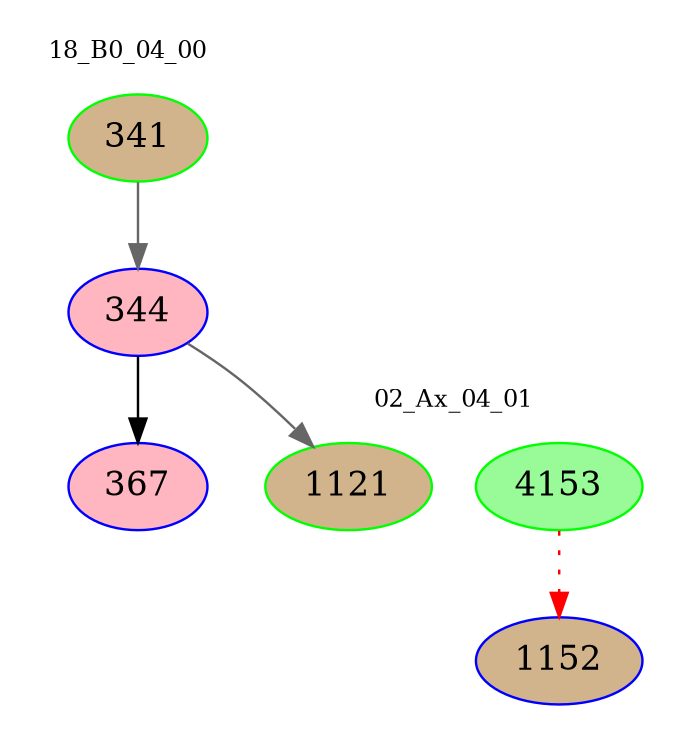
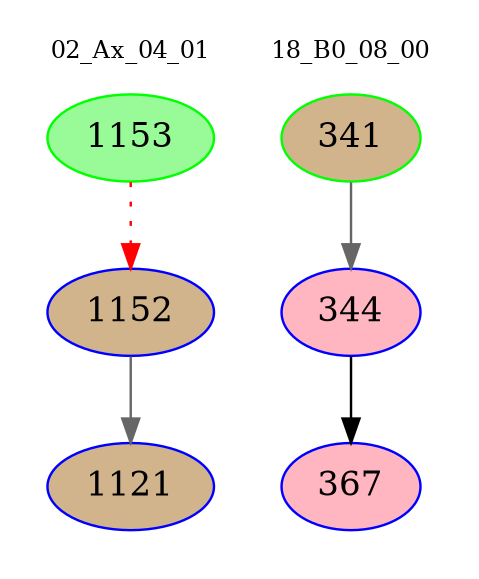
cluster "18_B0_04_00": label "18_B0_04_00" -> "18_B0_08_00"
edge "344" -> "1121": now "1152" -> "1121"
node "1121": color green -> blue
node "4153": label "4153" -> "1153"
